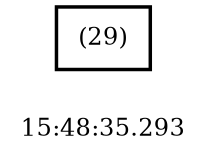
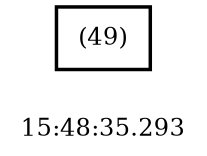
node "(29)": label "(29)" -> "(49)"
